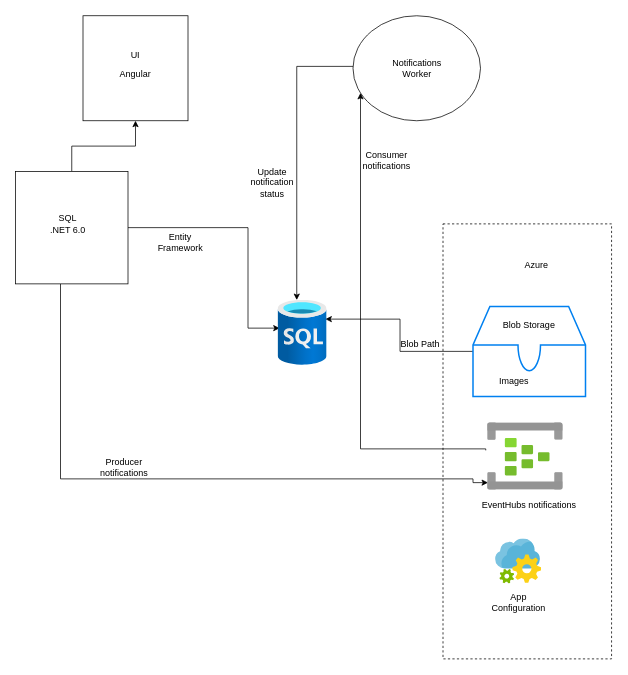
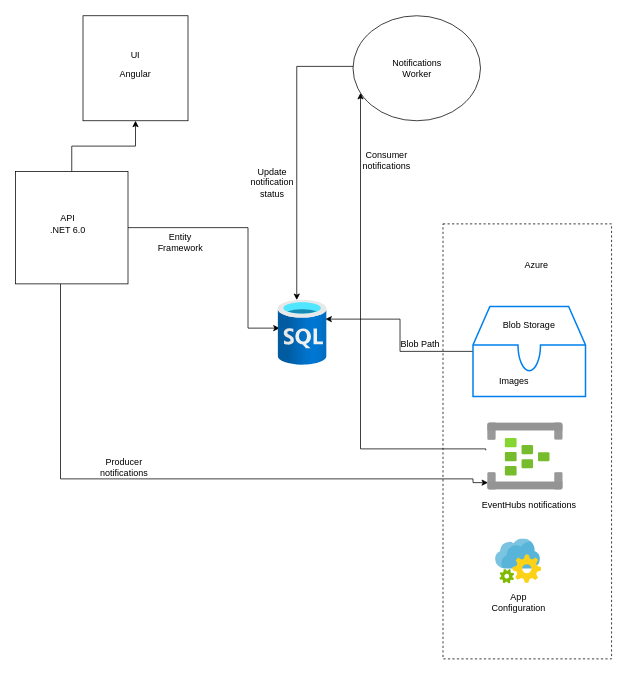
node "SQL .NET 6.0": label "SQL .NET 6.0" -> "API .NET 6.0"
